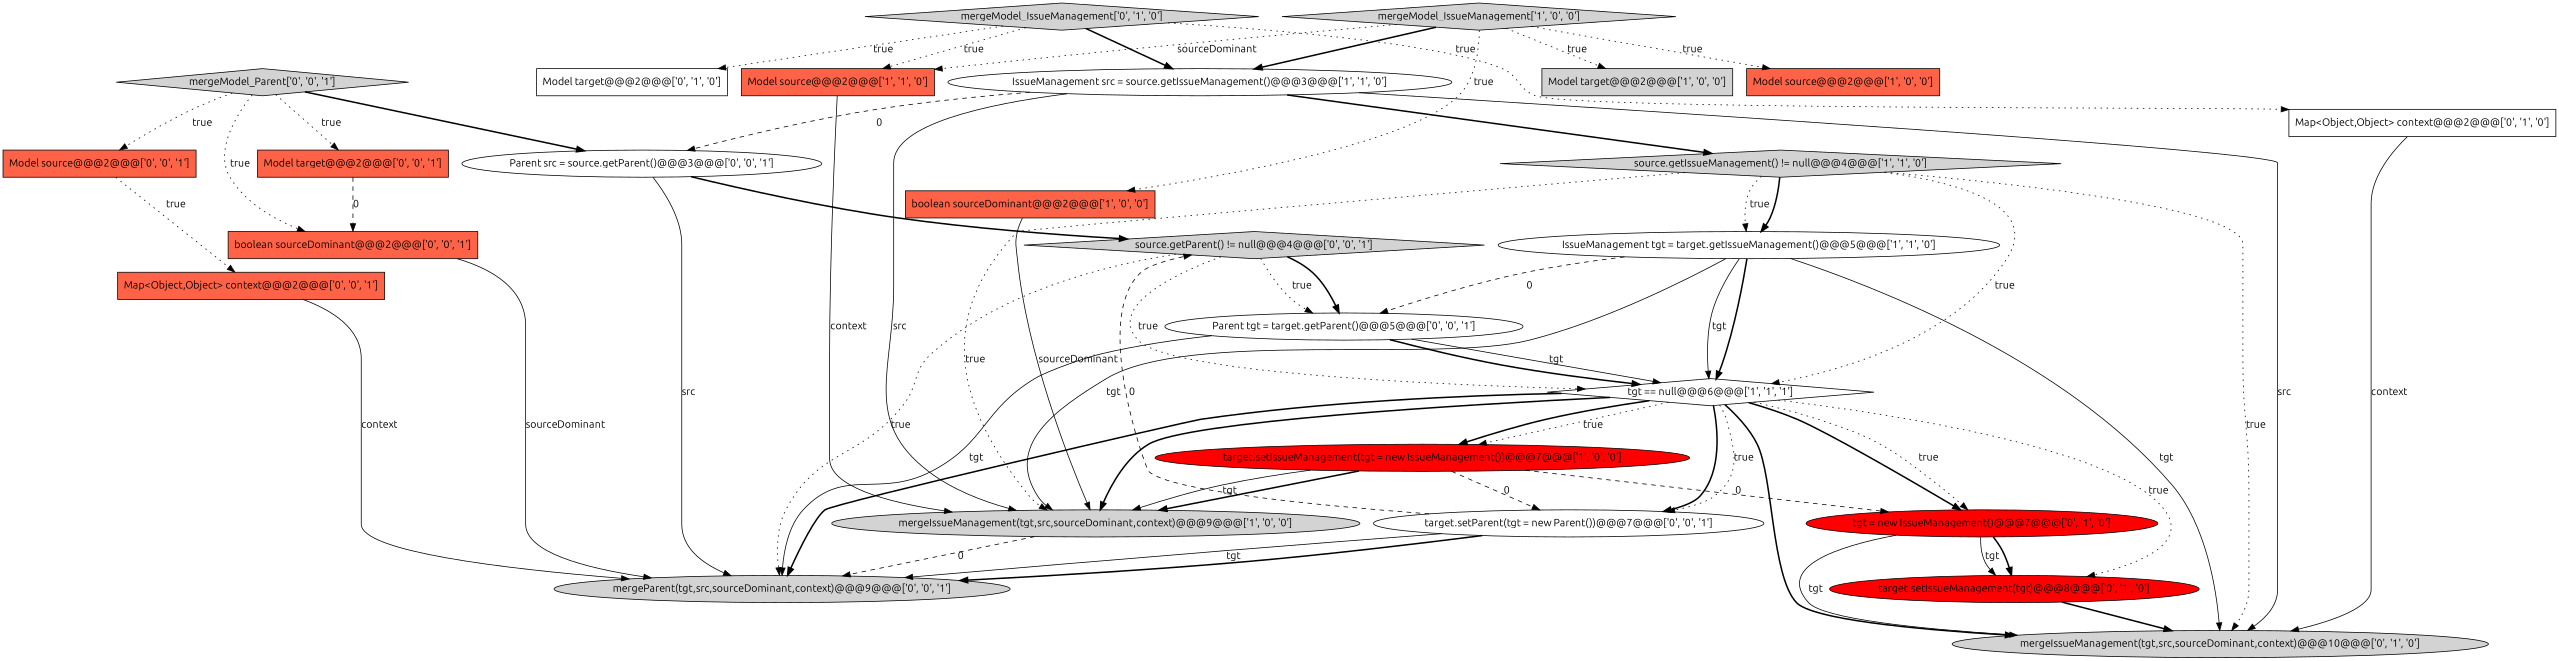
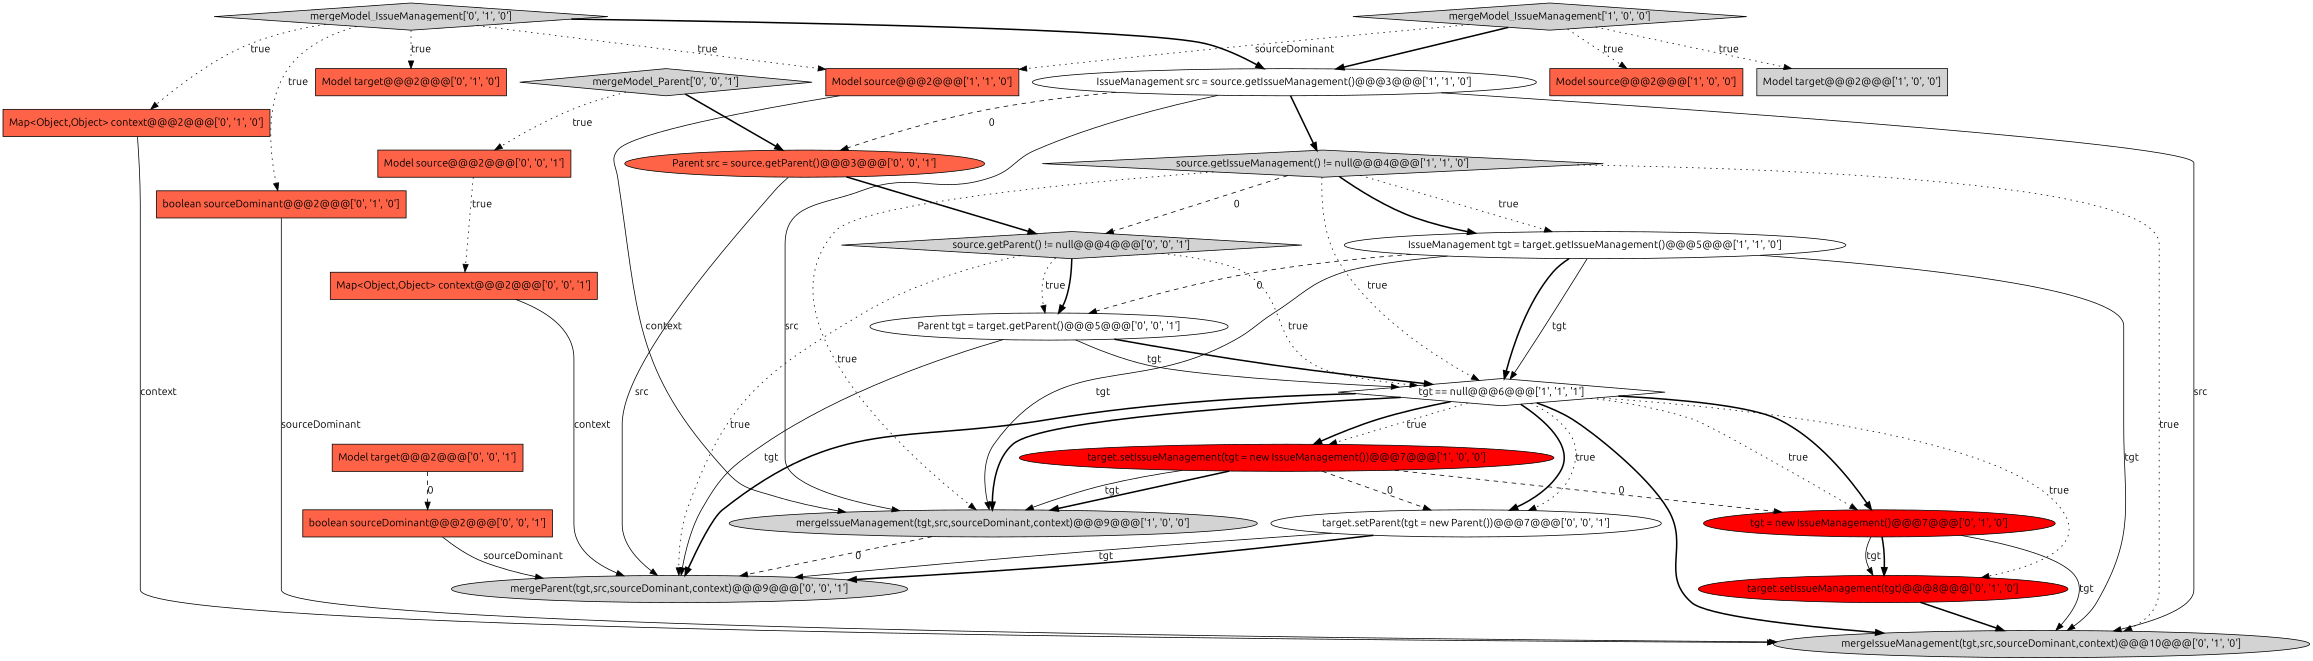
node "Model target@@@2@@@['0', '1', '0']": fillcolor white -> tomato
edge "mergeModel_Parent['0', '0', '1']" -> "Model target@@@2@@@['0', '0', '1']": removed, label "true"
node "Map<Object,Object> context@@@2@@@['0', '1', '0']": fillcolor white -> tomato
node "Parent src = source.getParent()@@@3@@@['0', '0', '1']": fillcolor white -> tomato
edge "mergeModel_Parent['0', '0', '1']" -> "boolean sourceDominant@@@2@@@['0', '0', '1']": removed, label "true"
node "boolean sourceDominant@@@2@@@['0', '1', '0']": added
node "boolean sourceDominant@@@2@@@['1', '0', '0']": removed
edge "target.setParent(tgt = new Parent())@@@7@@@['0', '0', '1']" -> "source.getParent() != null@@@4@@@['0', '0', '1']": now "source.getIssueManagement() != null@@@4@@@['1', '1', '0']" -> "source.getParent() != null@@@4@@@['0', '0', '1']"
